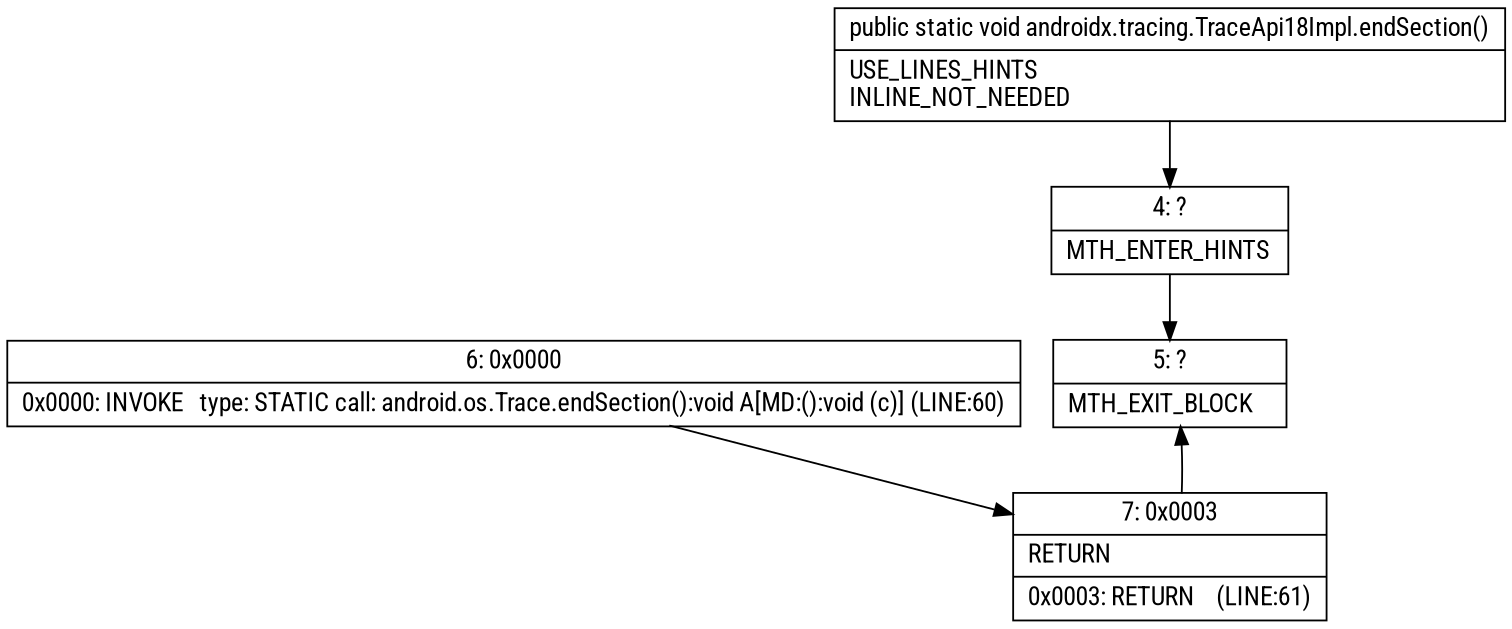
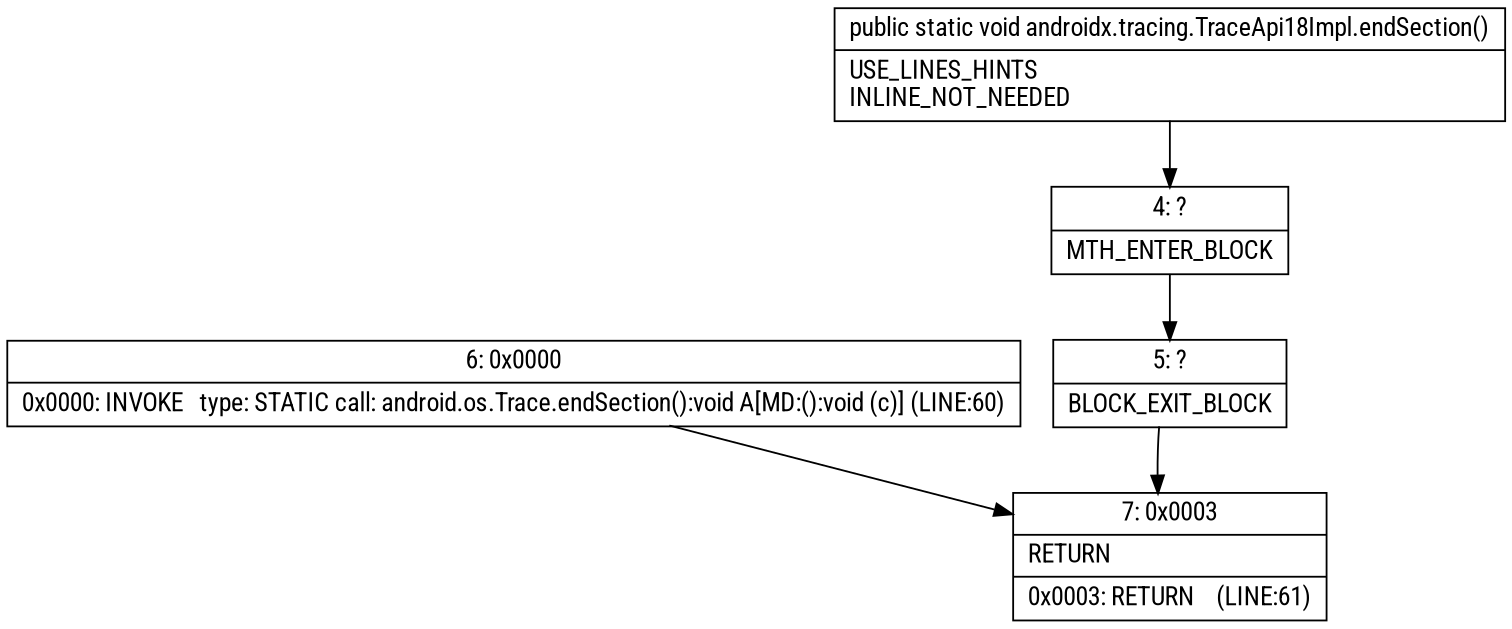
node "4: ?": text "MTH_ENTER_HINTS" -> "MTH_ENTER_BLOCK"
node "5: ?": text "MTH_EXIT_BLOCK" -> "BLOCK_EXIT_BLOCK"
edge "7: 0x0003" -> "5: ?": reversed
